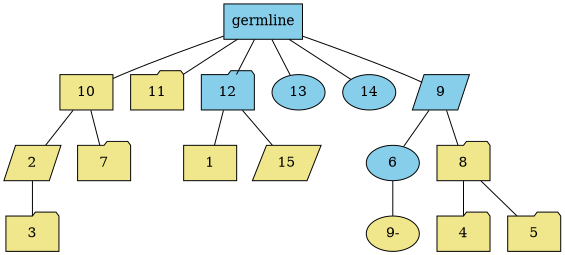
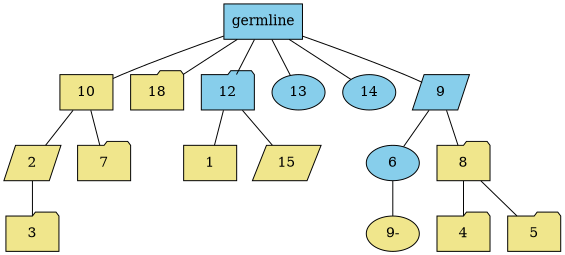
node "11": label "11" -> "18"
